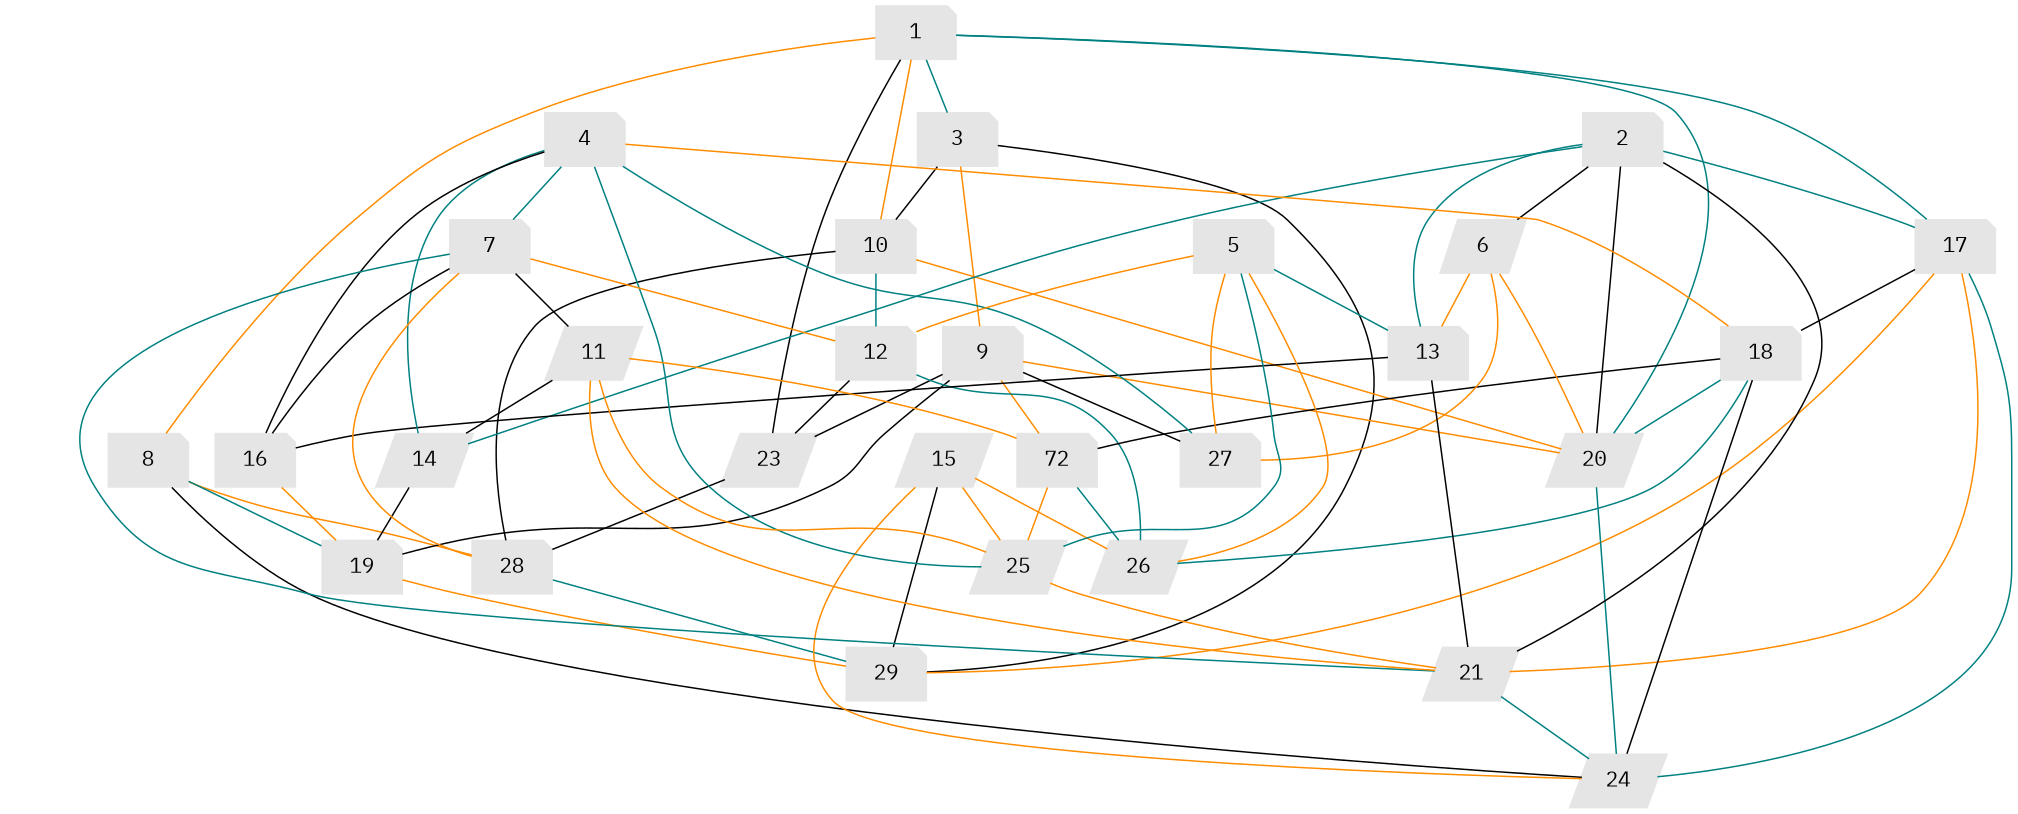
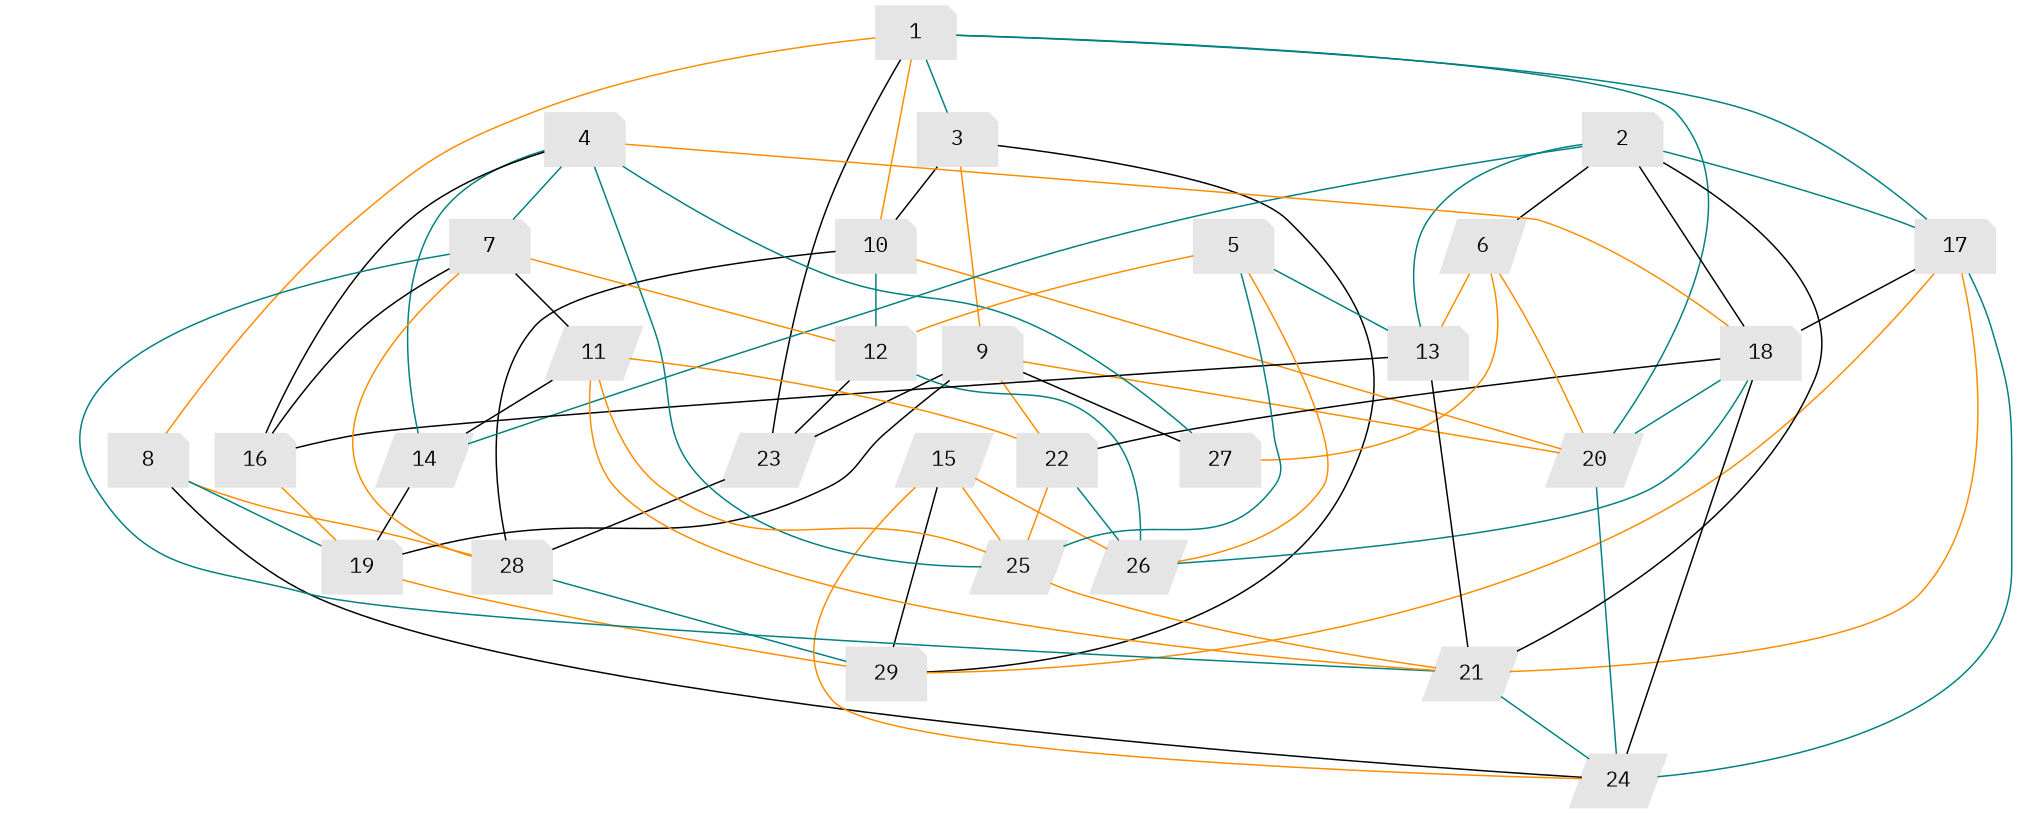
edge "2" -- "20": now "2" -- "18"
edge "5" -- "27": removed
node "72": label "72" -> "22"
